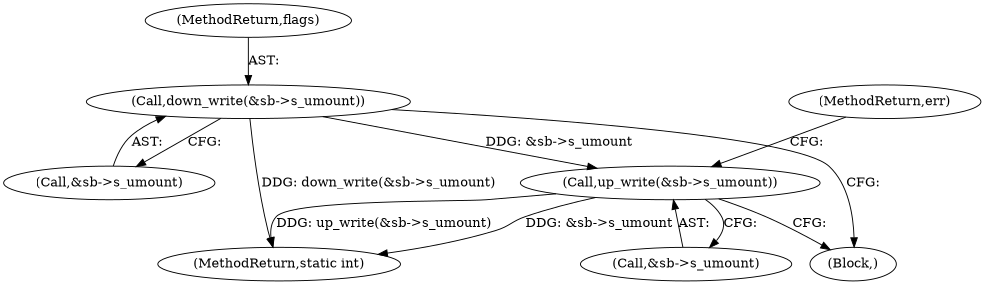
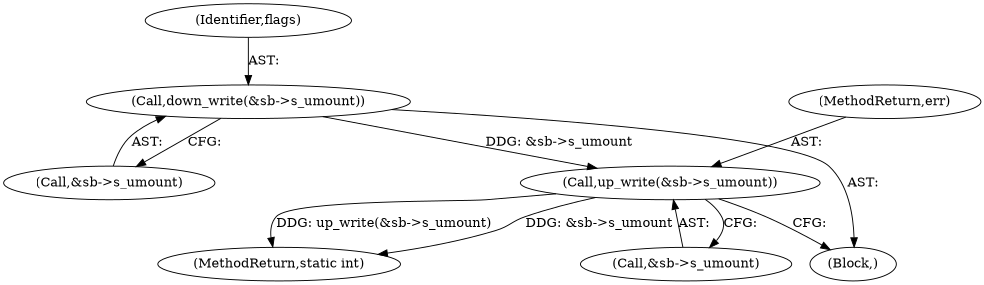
node "(MethodReturn,flags)": label "(MethodReturn,flags)" -> "(Identifier,flags)"
edge "(MethodReturn,err)" -> "(Call,up_write(&sb->s_umount))": label "CFG: " -> "AST: "
edge "(Call,down_write(&sb->s_umount))" -> "(MethodReturn,static int)": removed, label "DDG: down_write(&sb->s_umount)"
edge "(Call,down_write(&sb->s_umount))" -> "(Block,)": label "CFG: " -> "AST: "
